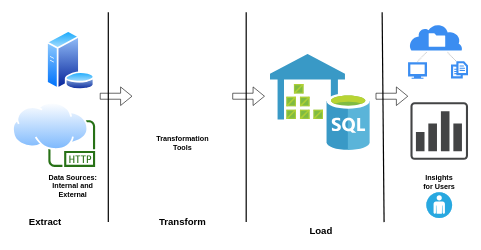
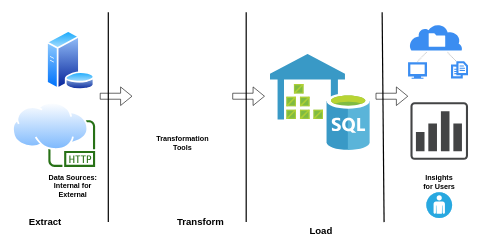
node "Data Sources: Internal and External": label "Data Sources: Internal and External" -> "Data Sources: Internal for External"
node "Transform": moved (183, 222) -> (201, 222)
